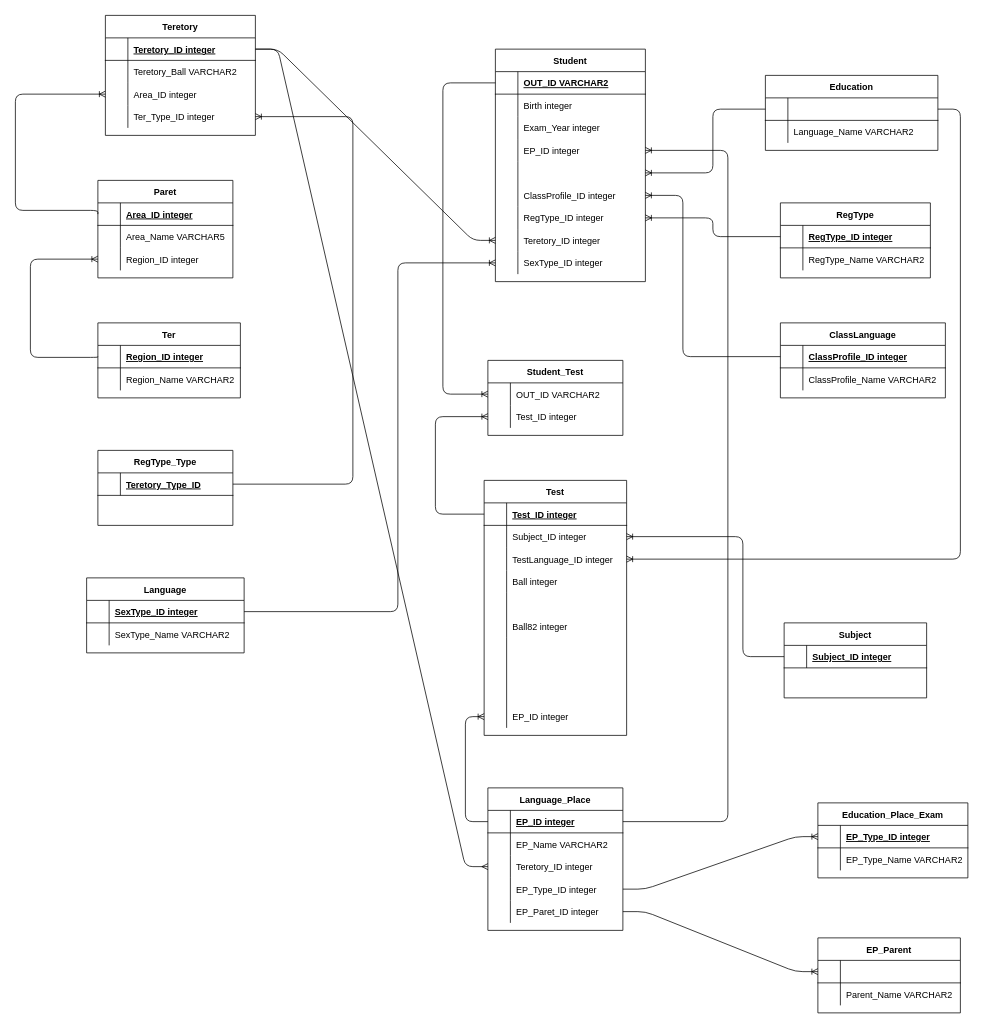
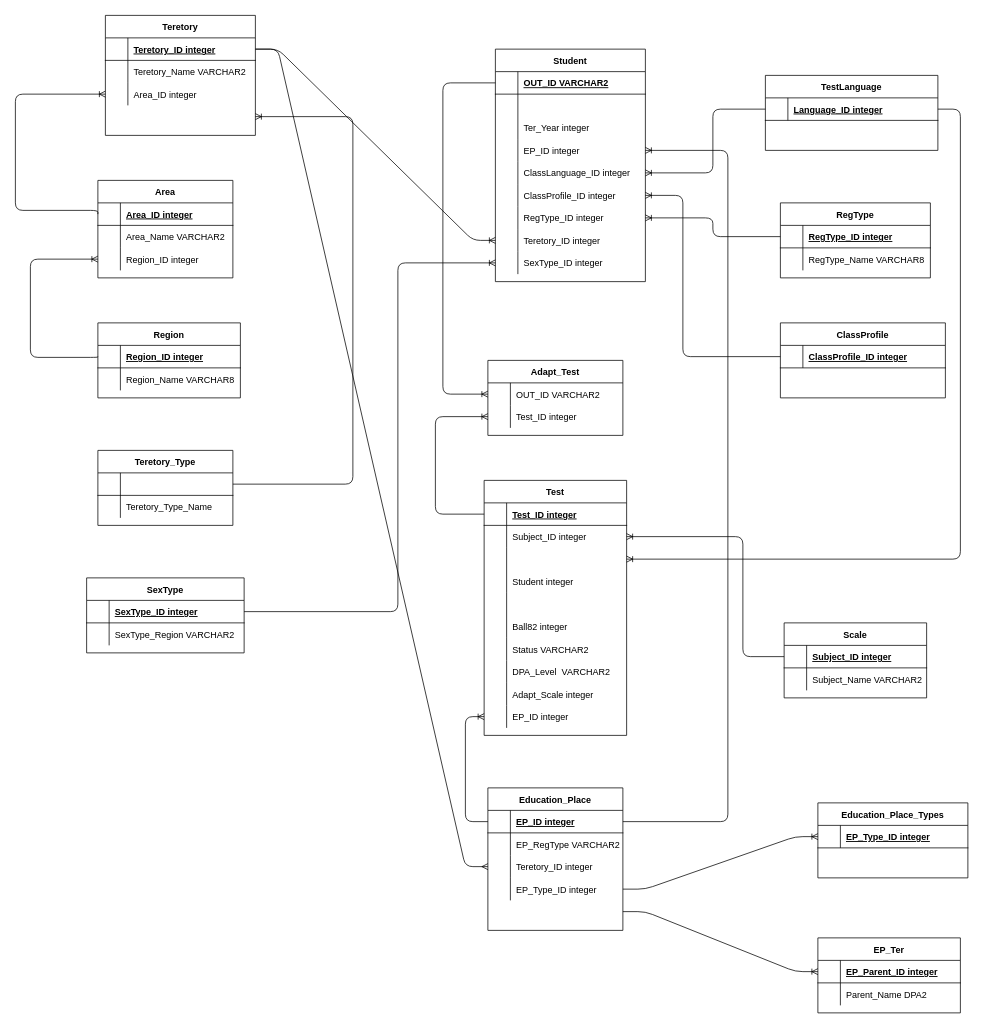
node "Teretory_Ball VARCHAR2": label "Teretory_Ball VARCHAR2" -> "Teretory_Name VARCHAR2"
node "Education": label "Education" -> "TestLanguage"
node "Birth integer": removed
node "Language_ID integer": added
node "Ter_Type_ID integer": removed
node "Exam_Year integer": label "Exam_Year integer" -> "Ter_Year integer"
node "Language_Name VARCHAR2": removed
node "ClassLanguage_ID integer": added
node "Paret": label "Paret" -> "Area"
node "Area_Name VARCHAR5": label "Area_Name VARCHAR5" -> "Area_Name VARCHAR2"
node "RegType_Name VARCHAR2": label "RegType_Name VARCHAR2" -> "RegType_Name VARCHAR8"
node "Ter": label "Ter" -> "Region"
node "ClassLanguage": label "ClassLanguage" -> "ClassProfile"
node "Student_Test": label "Student_Test" -> "Adapt_Test"
node "ClassProfile_Name VARCHAR2": removed
node "Region_Name VARCHAR2": label "Region_Name VARCHAR2" -> "Region_Name VARCHAR8"
node "RegType_Type": label "RegType_Type" -> "Teretory_Type"
node "Teretory_Type_ID": removed
node "Teretory_Type_Name": added
node "TestLanguage_ID integer": removed
node "Ball integer": label "Ball integer" -> "Student integer"
node "Language": label "Language" -> "SexType"
node "SexType_Name VARCHAR2": label "SexType_Name VARCHAR2" -> "SexType_Region VARCHAR2"
node "Subject": label "Subject" -> "Scale"
node "Status VARCHAR2": added
node "DPA_Level VARCHAR2": added
node "Subject_Name VARCHAR2": added
node "Adapt_Scale integer": added
node "Language_Place": label "Language_Place" -> "Education_Place"
node "Education_Place_Exam": label "Education_Place_Exam" -> "Education_Place_Types"
node "EP_Name VARCHAR2": label "EP_Name VARCHAR2" -> "EP_RegType VARCHAR2"
node "EP_Type_Name VARCHAR2": removed
node "EP_Paret_ID integer": removed
node "EP_Parent": label "EP_Parent" -> "EP_Ter"
node "EP_Parent_ID integer": added
node "Parent_Name VARCHAR2": label "Parent_Name VARCHAR2" -> "Parent_Name DPA2"
